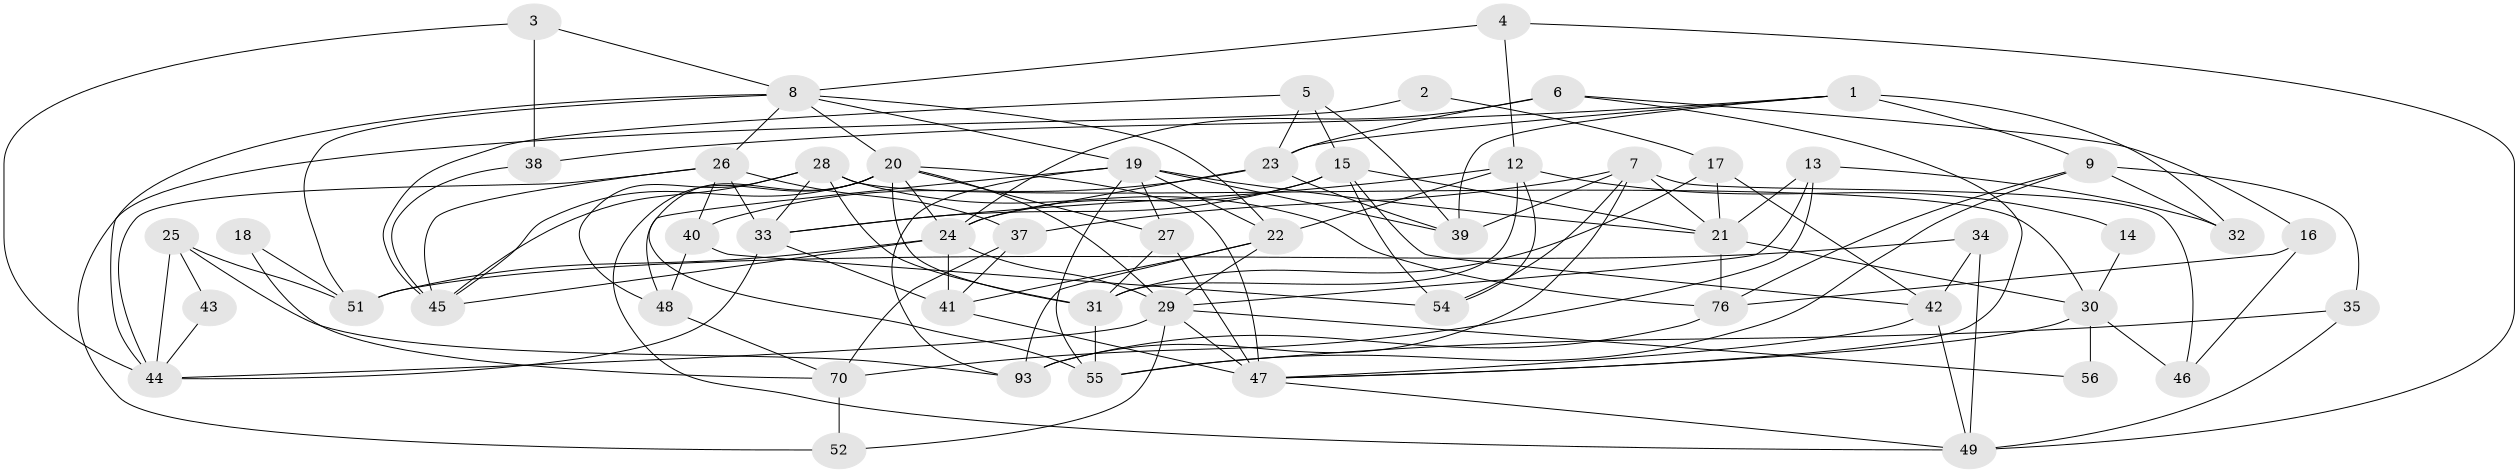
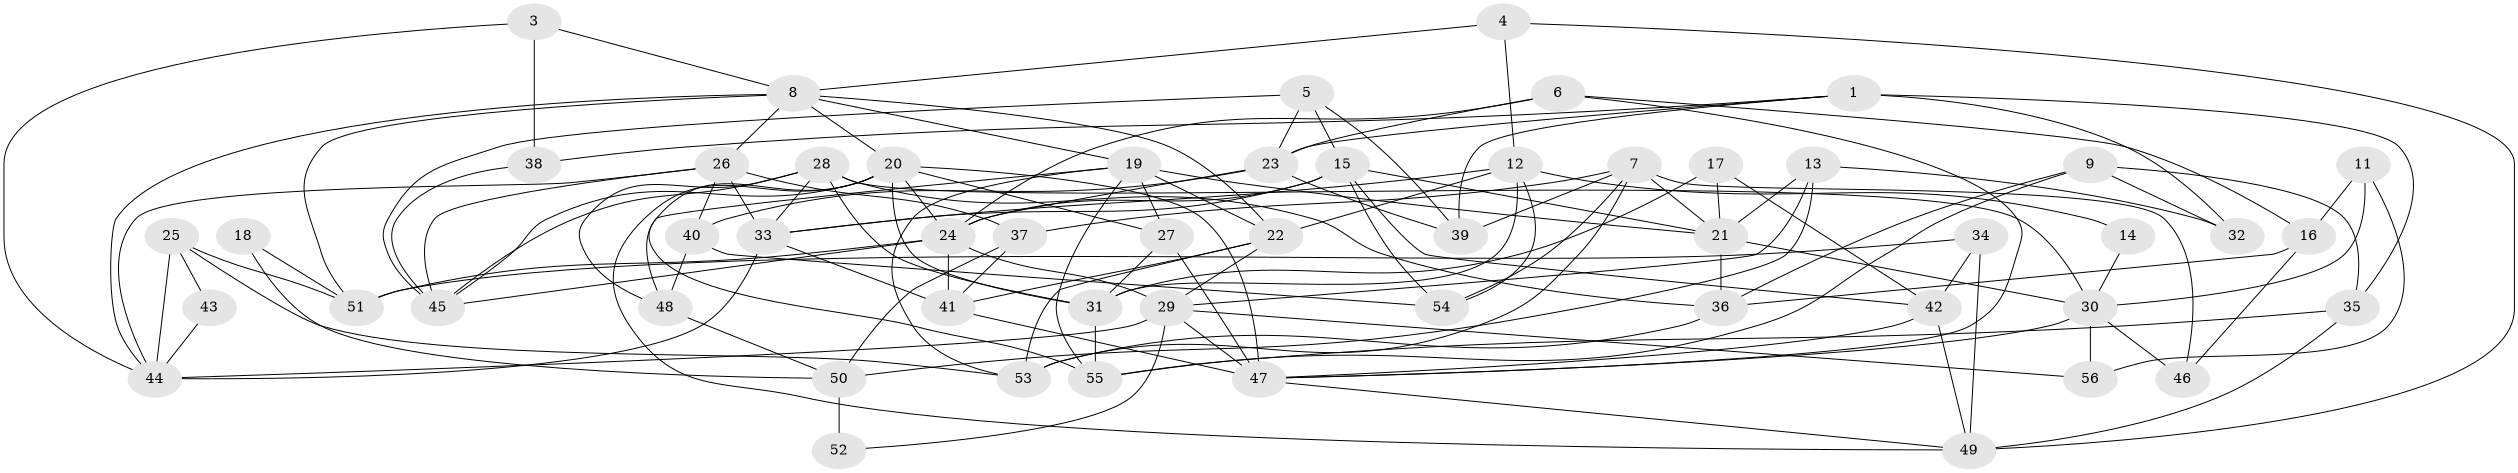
node "2": removed
edge "1" -- "9": now "1" -- "35"
node "11": added
edge "19" -- "39": removed
edge "20" -- "29": removed
node "76": label "76" -> "36"
node "70": label "70" -> "50"
node "93": label "93" -> "53"
